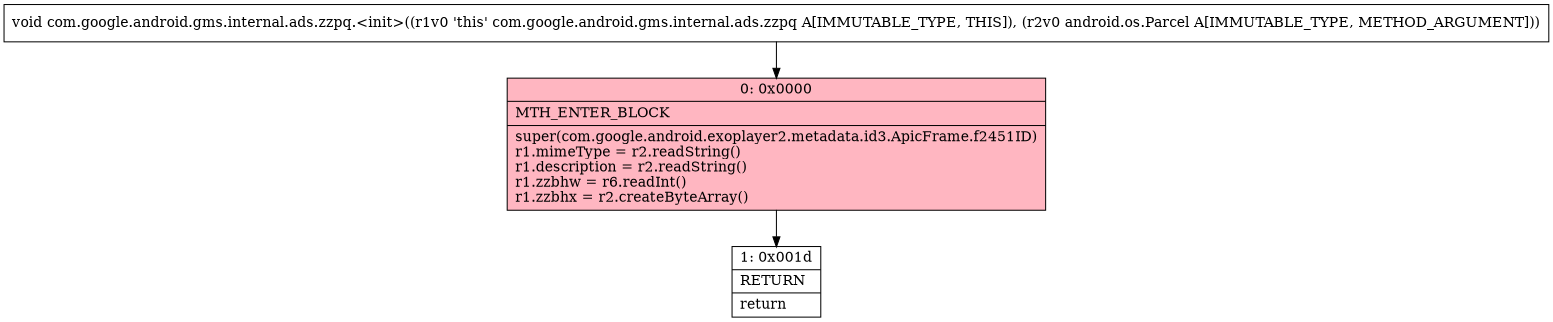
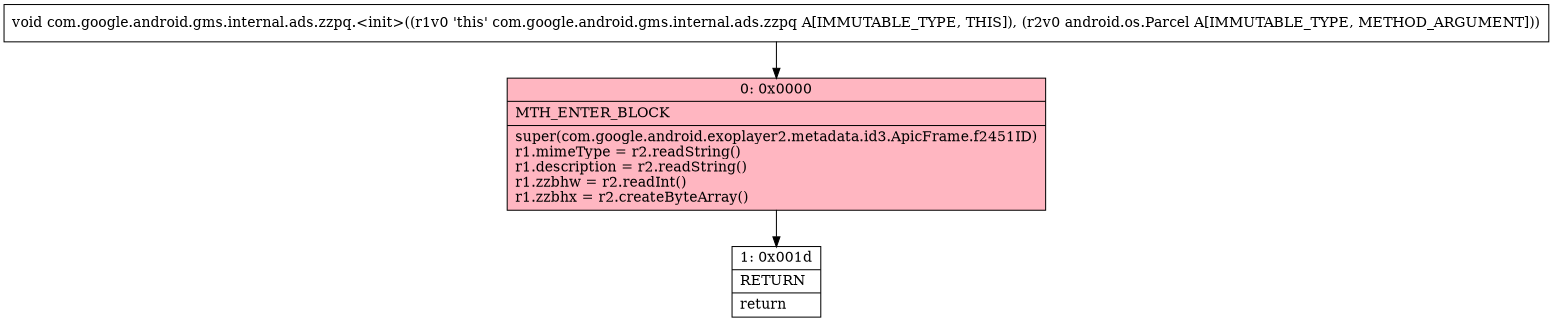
node "0: 0x0000": text "r1.zzbhw = r6.readInt()" -> "r1.zzbhw = r2.readInt()"
